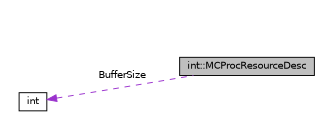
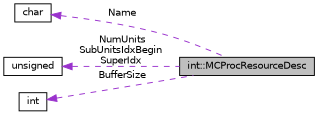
node "char": added
node "unsigned": added
